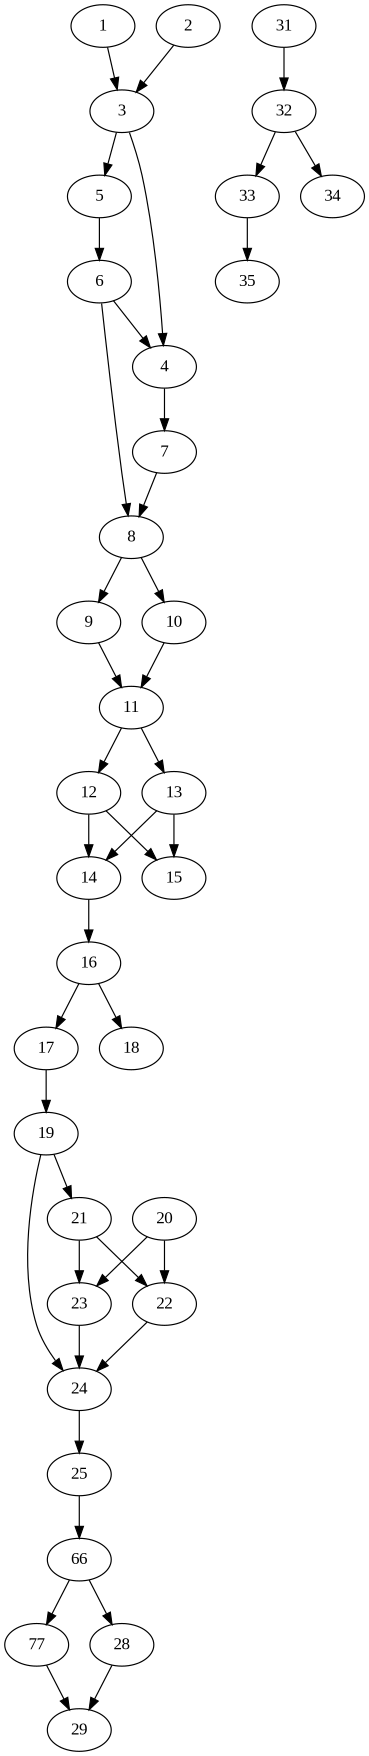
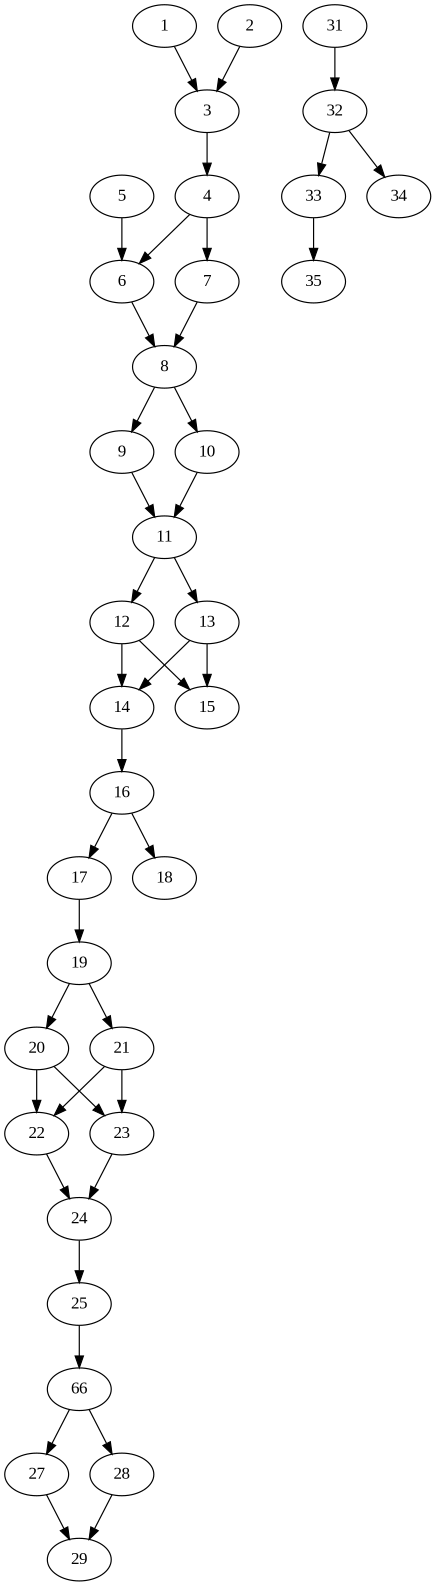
edge "3" -> "5": removed
edge "6" -> "4": reversed
edge "19" -> "24": now "19" -> "20"
node "77": label "77" -> "27"
